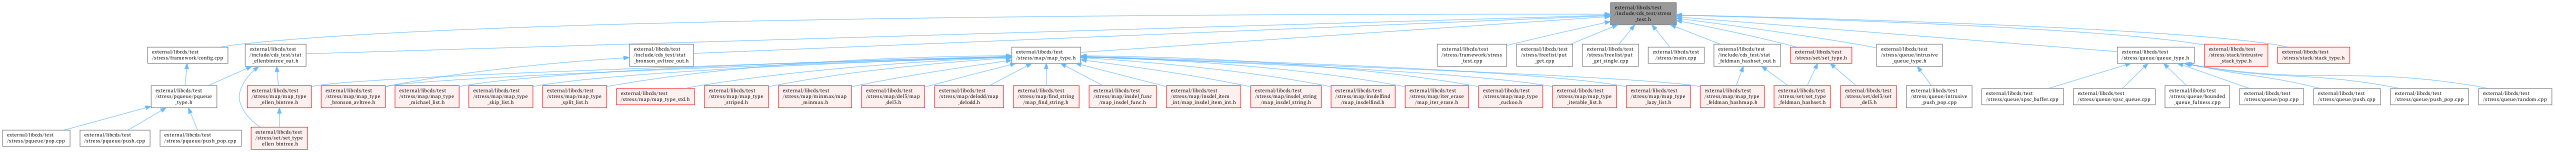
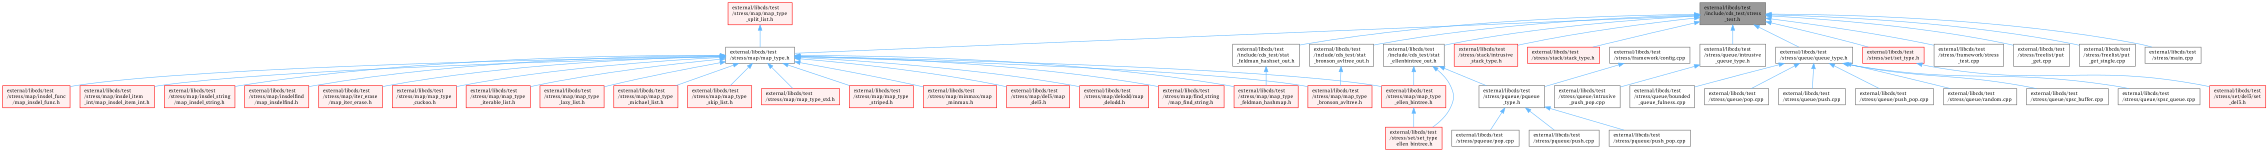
edge "external/libcds/test /stress/framework/config.cpp" -> "external/libcds/test /include/cds_test/stress _test.h": removed
edge "external/libcds/test /stress/map/map_type _split_list.h" -> "external/libcds/test /stress/map/map_type.h": reversed
node "external/libcds/test /stress/set/set_type _feldman_hashset.h": removed
